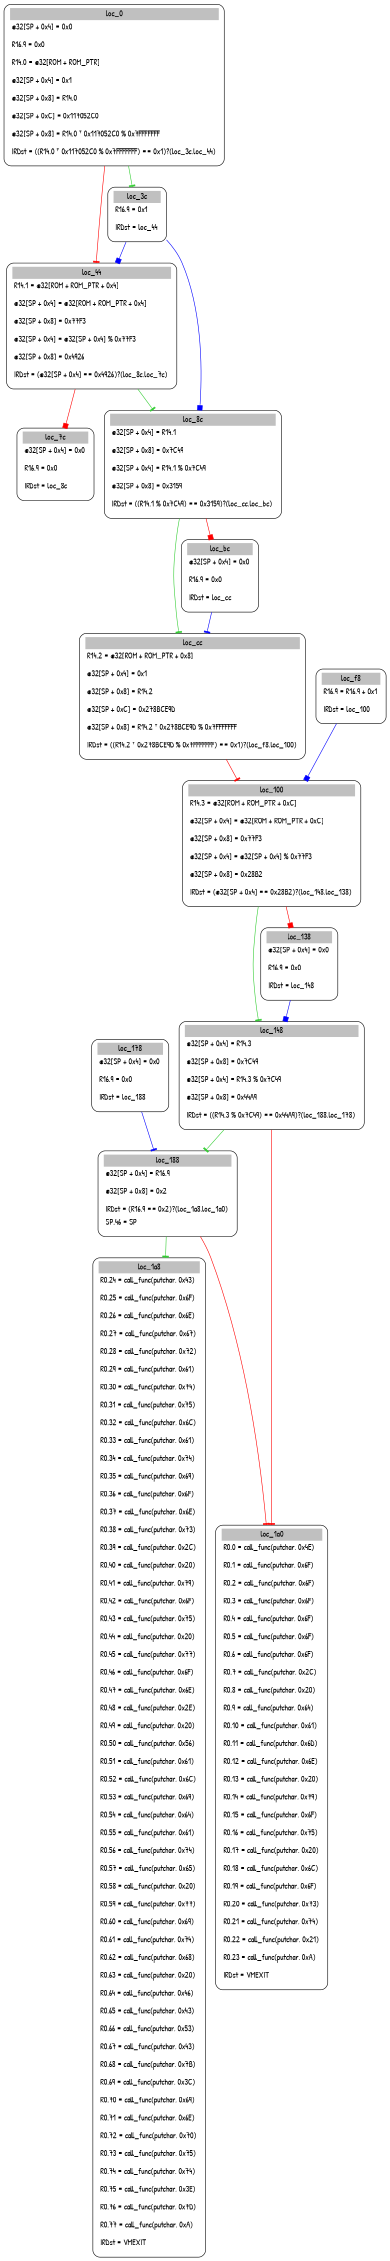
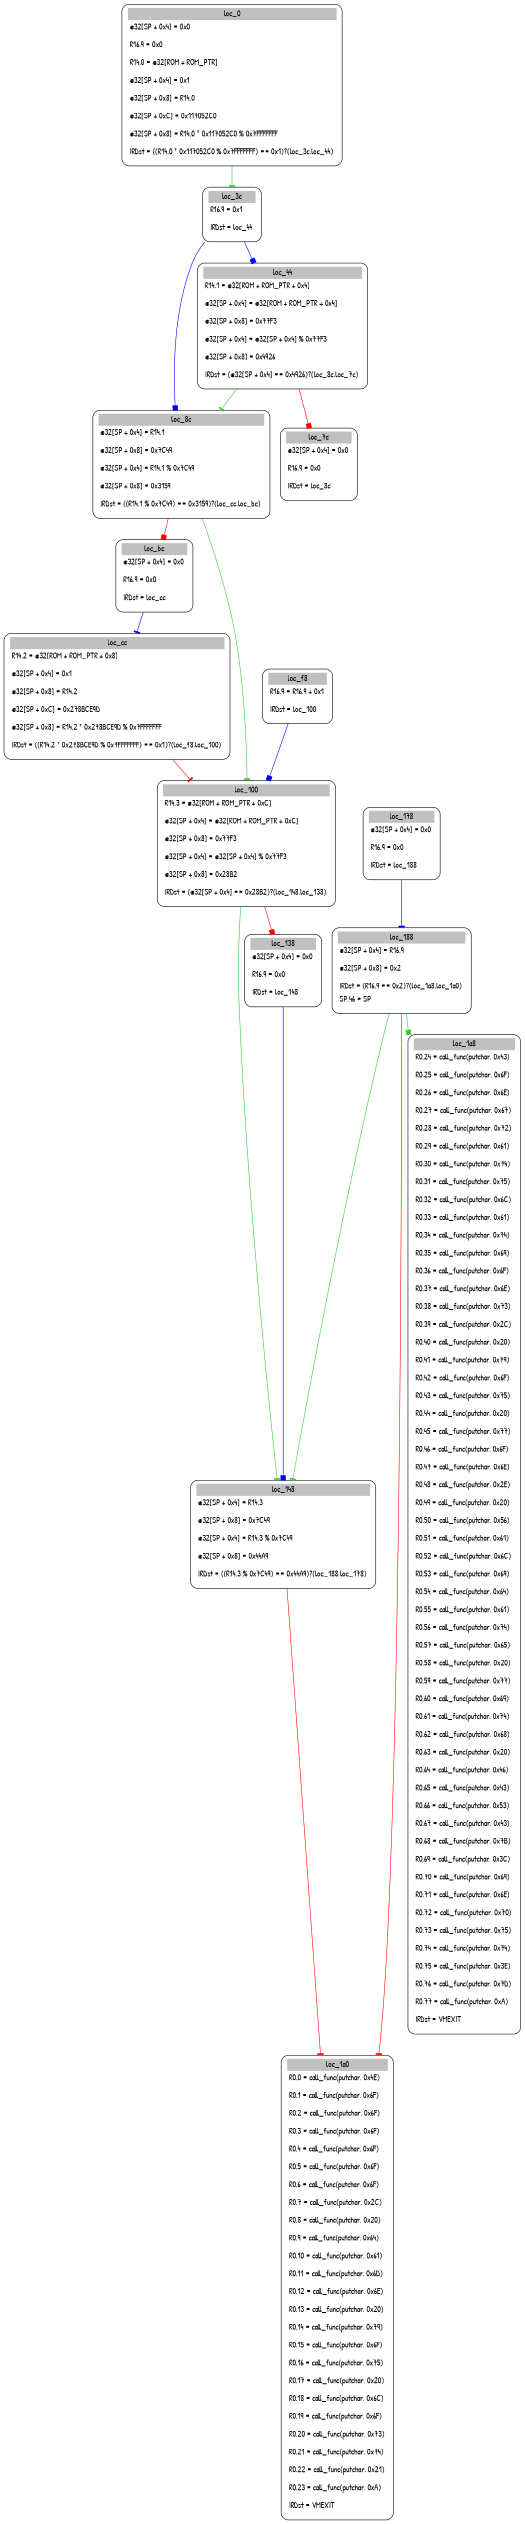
edge "loc_0" -> "loc_44": removed
edge "loc_8c" -> "loc_cc": now "loc_8c" -> "loc_100"
edge "loc_148" -> "loc_188": reversed
edge "loc_188" -> "loc_1a8": arrowhead tee -> box
